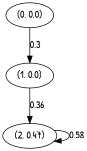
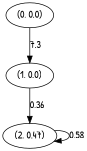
edge "(0, 0.0)" -> "(1, 0.0)": label "0.3" -> "7.3"
